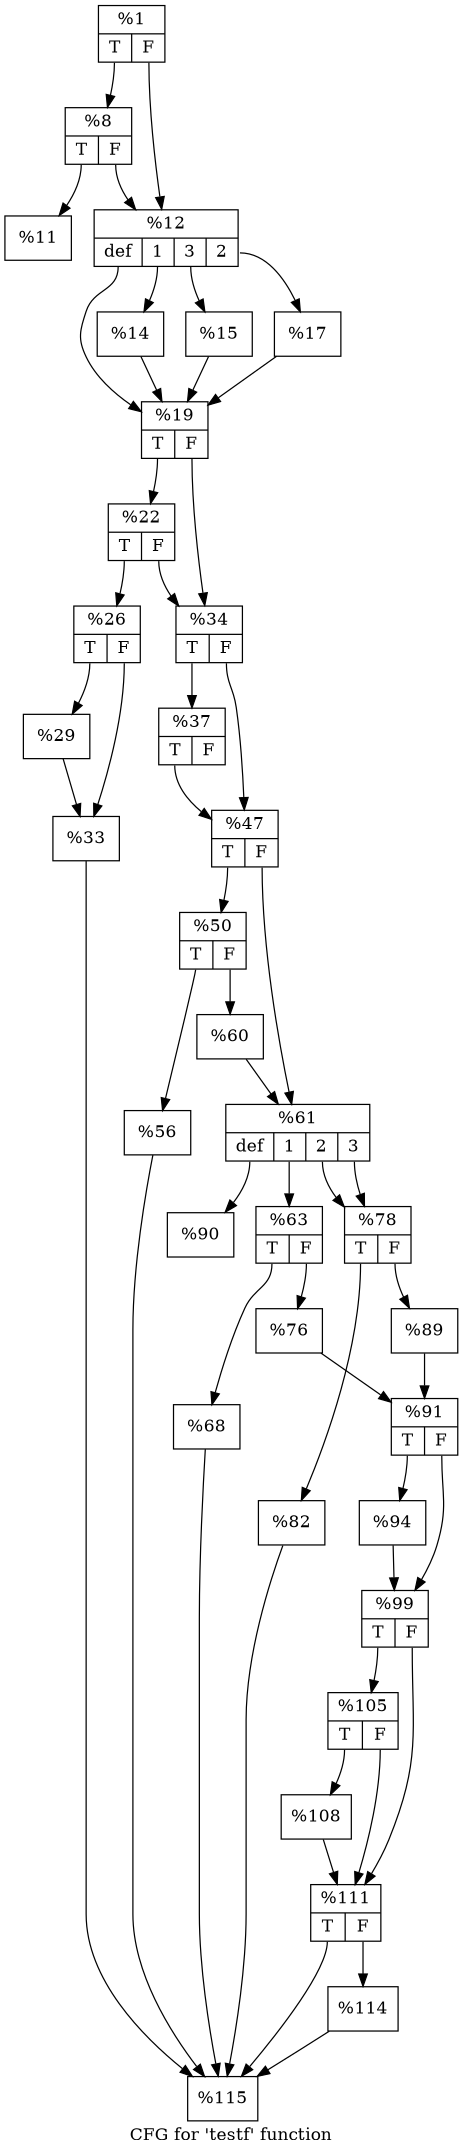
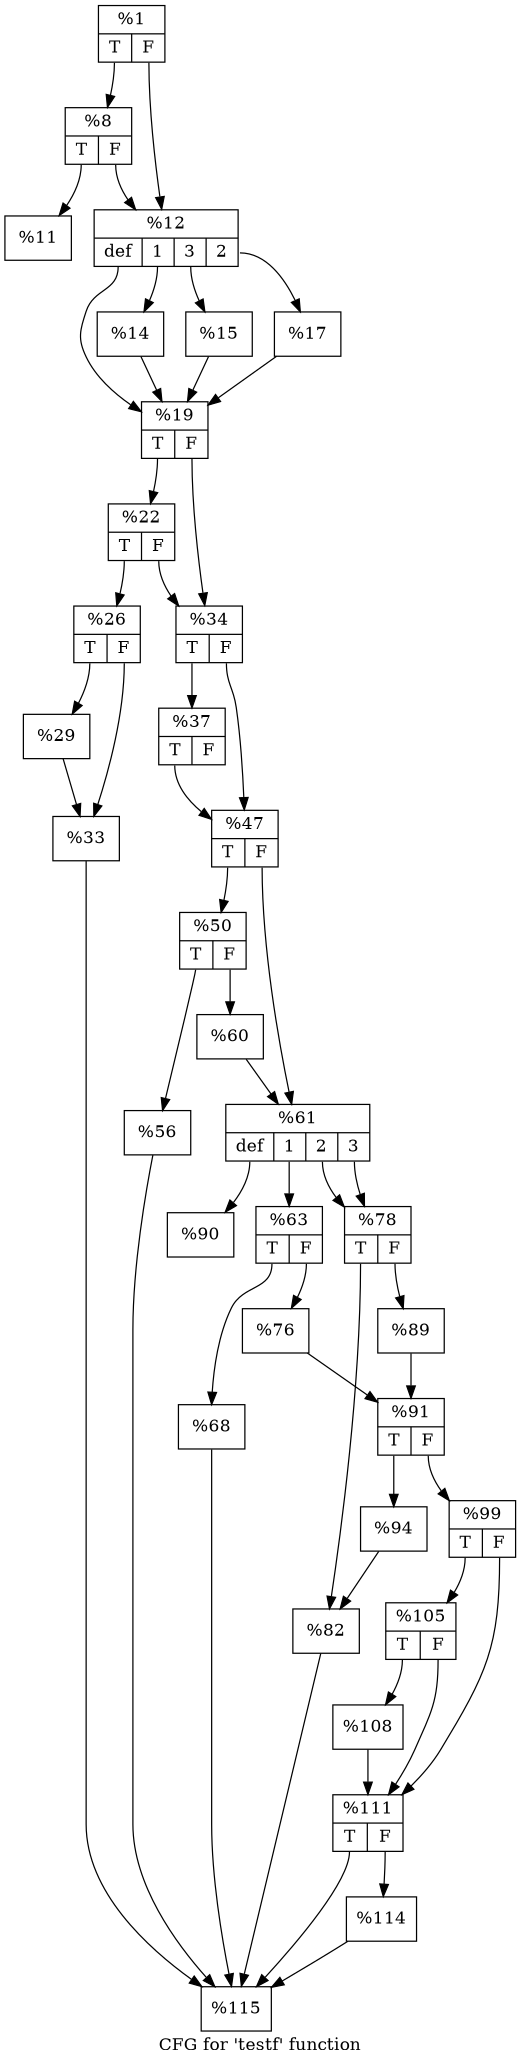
edge "%94" -> "%99": now "%94" -> "%82"
